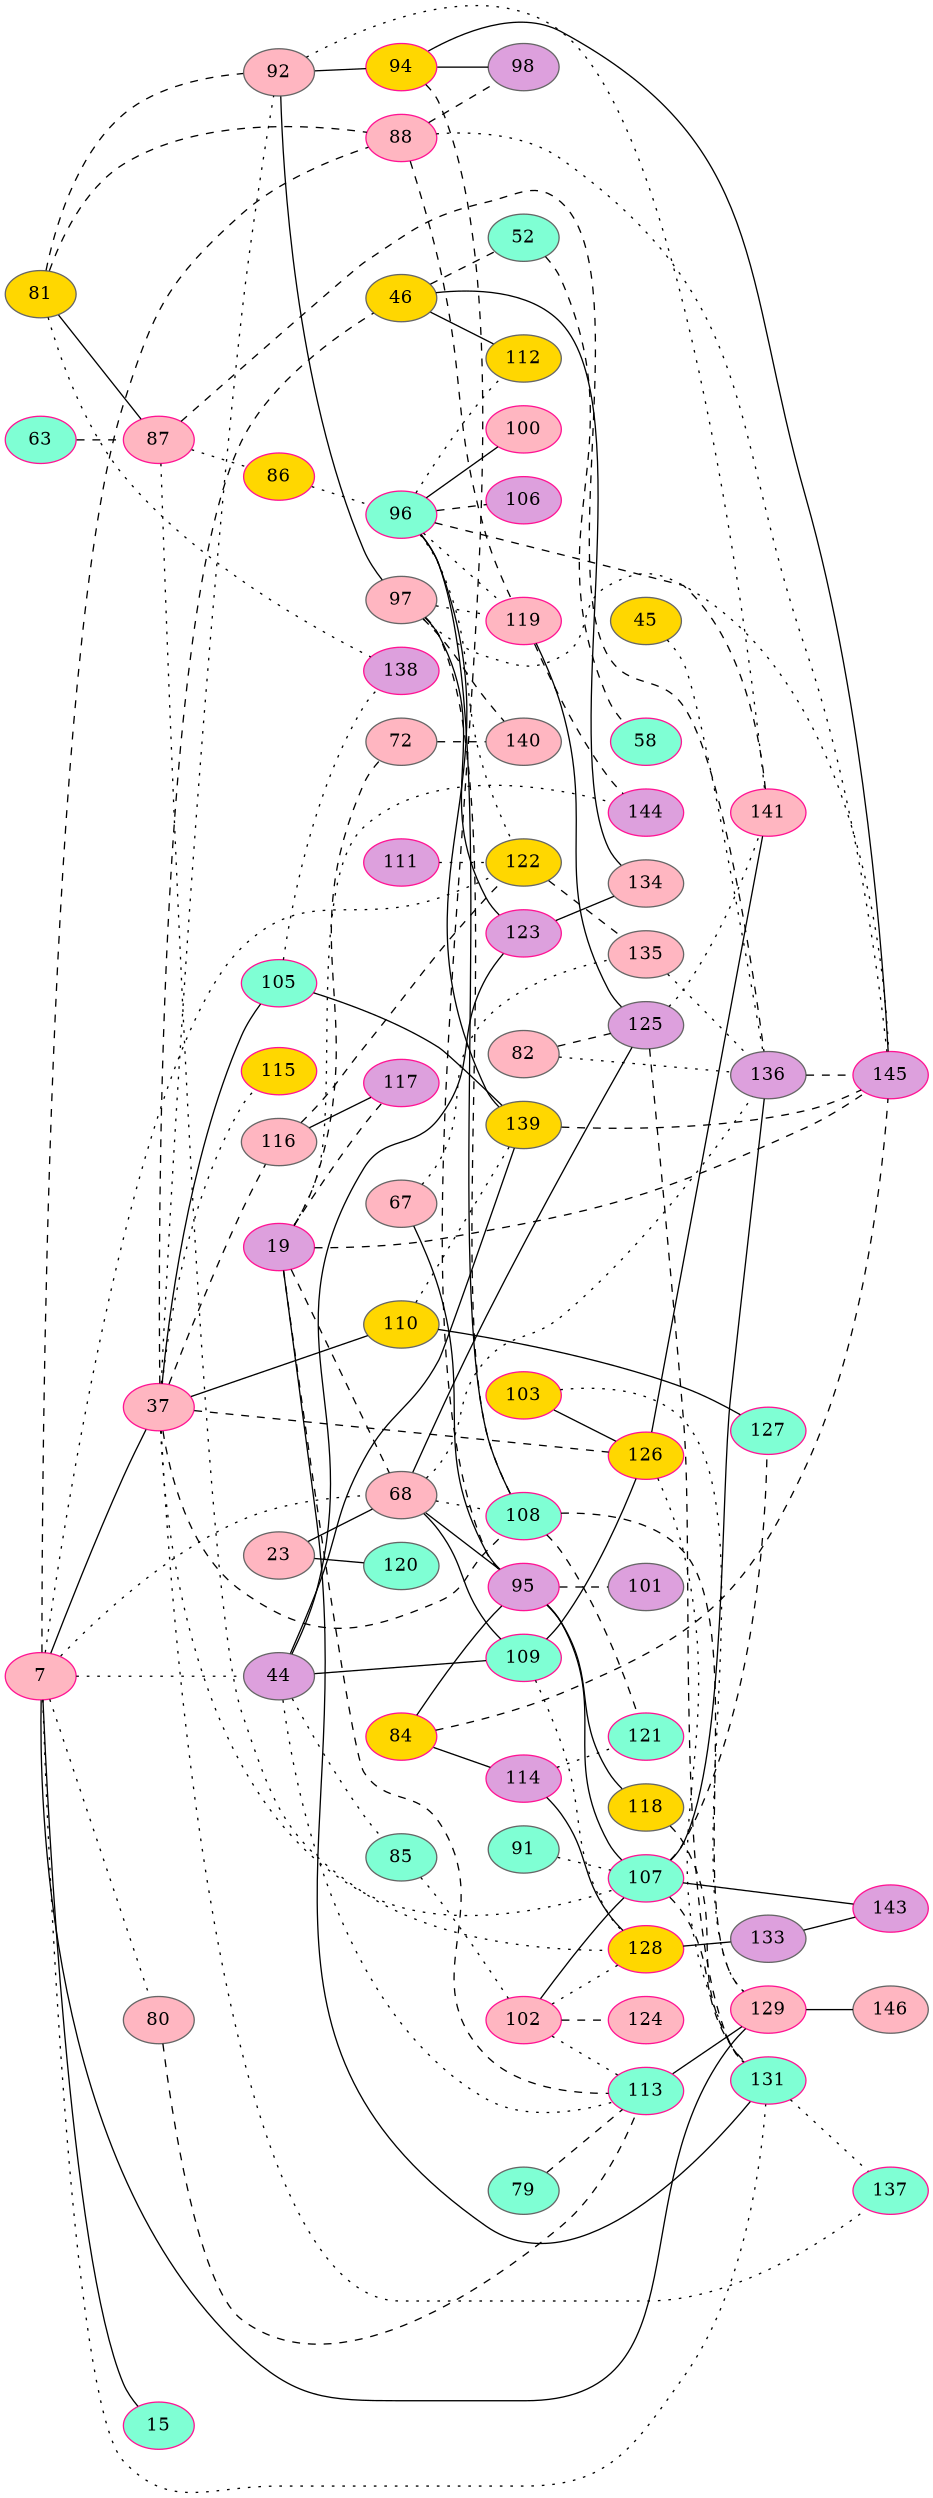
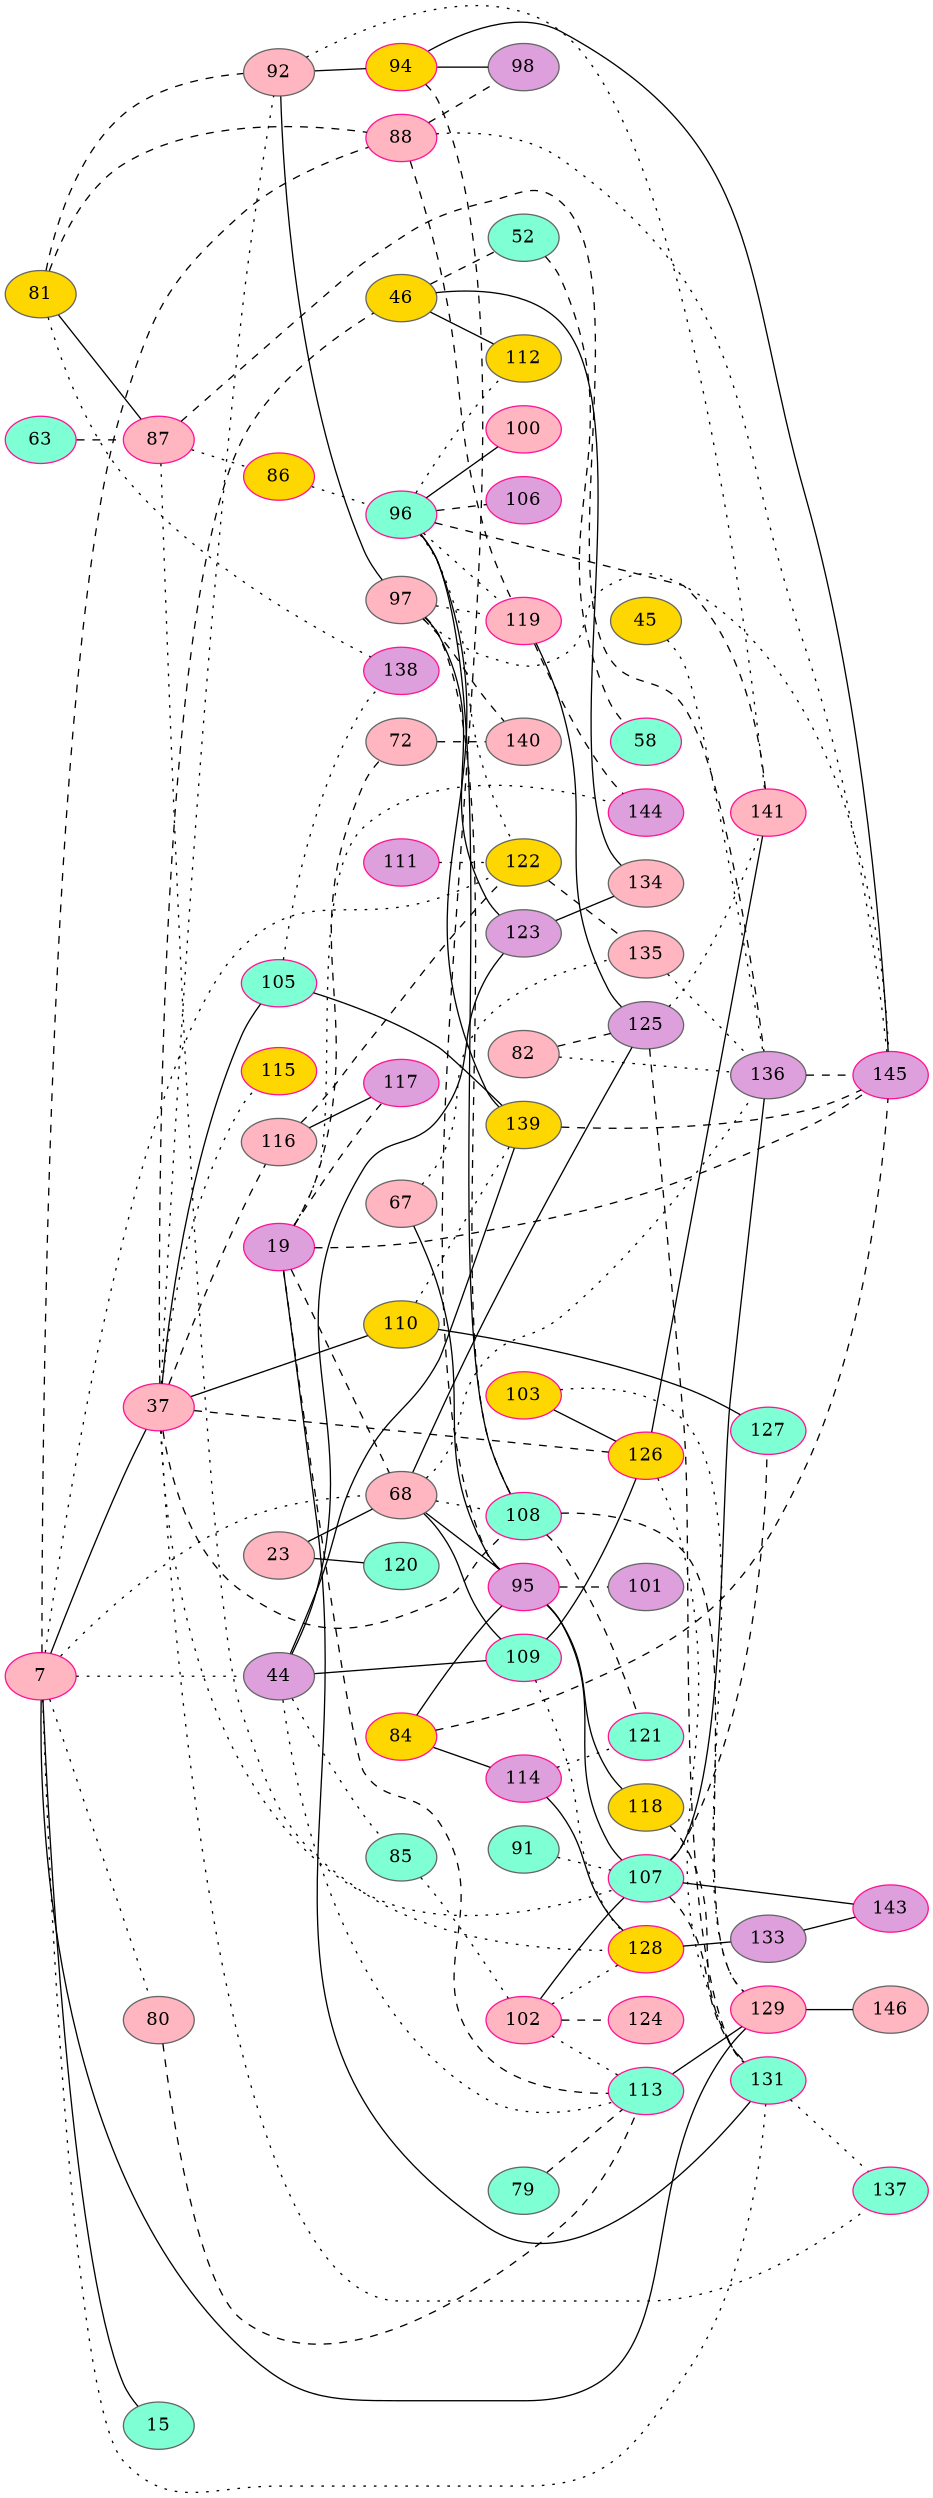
node "123": color deeppink -> gray40
node "15": color deeppink -> gray40
